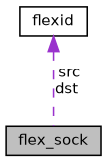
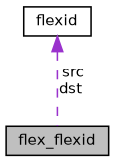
node "flex_sock": label "flex_sock" -> "flex_flexid"
